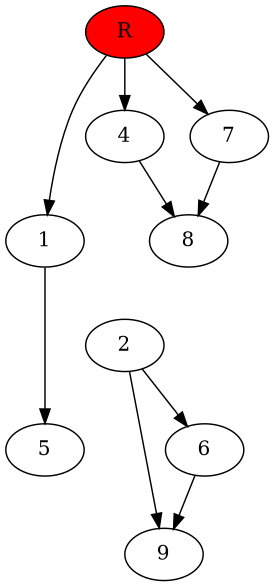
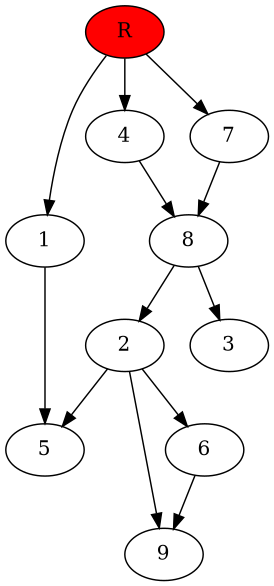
edge "8" -> "2": added
node "3": added
edge "2" -> "5": added
